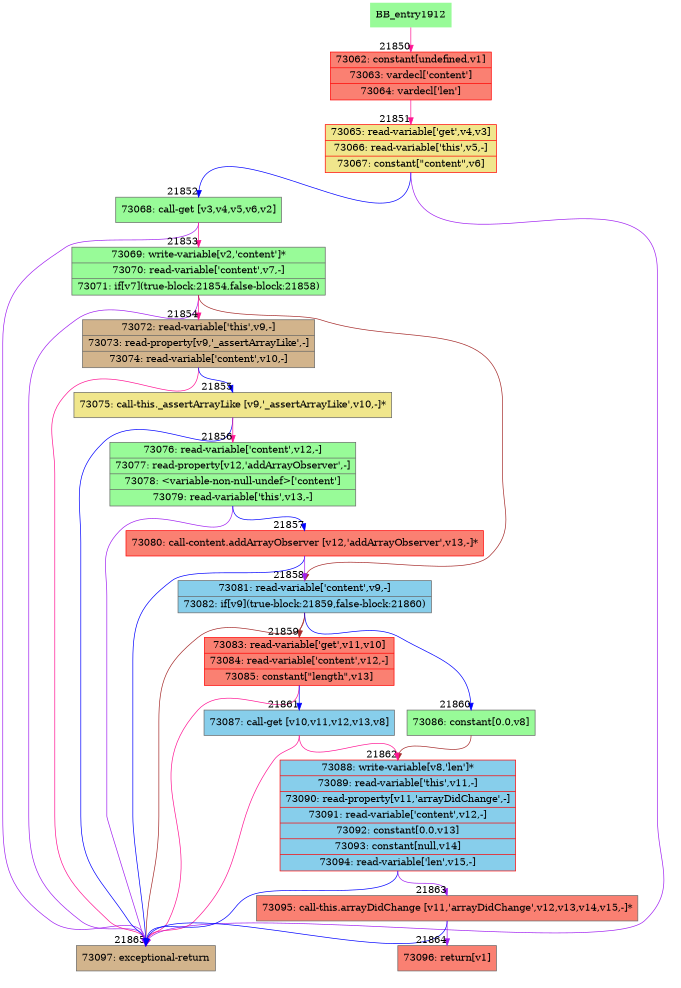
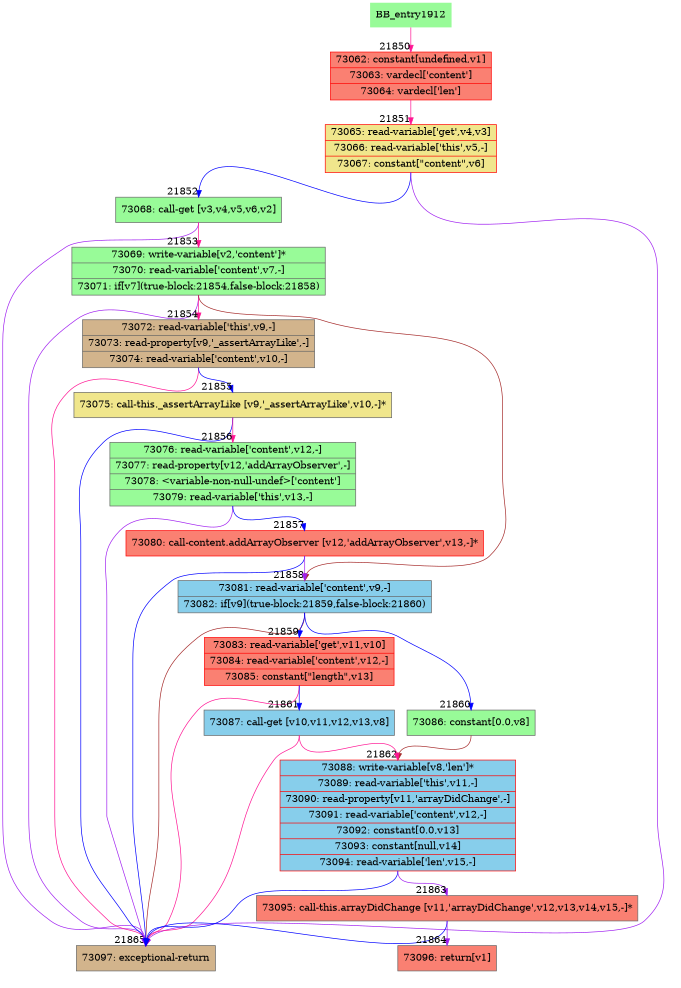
edge "73081: read-variable['content',v9,-]" -> "73083: read-variable['get',v11,v10]": color brown -> blue
